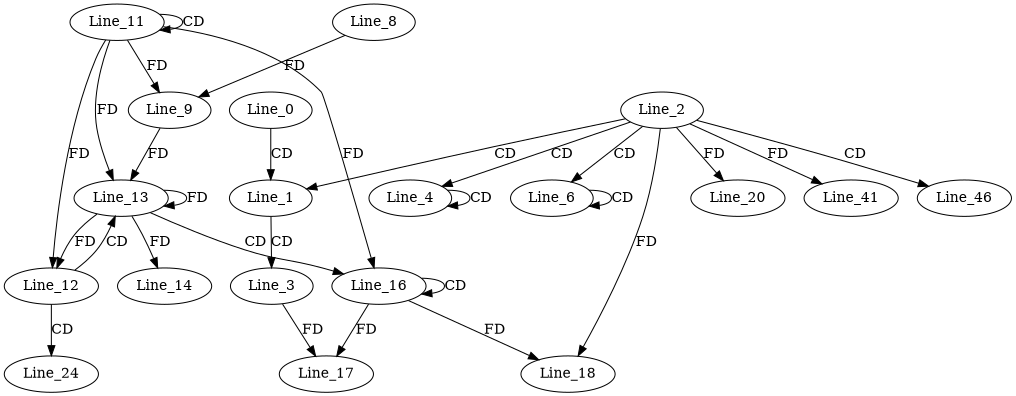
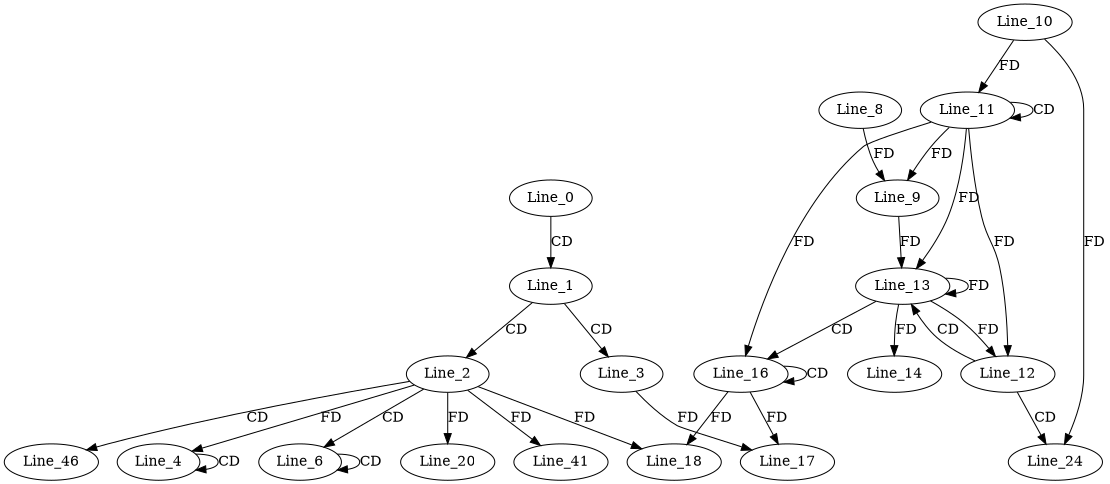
node "Line_10": added
edge "Line_2" -> "Line_1": reversed
edge "Line_2" -> "Line_4": label "CD" -> "FD"
